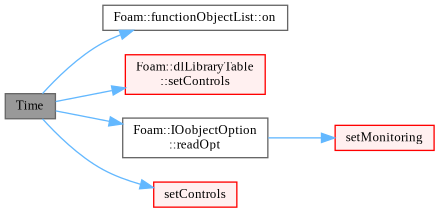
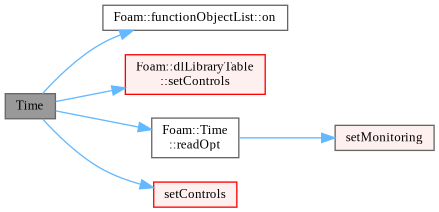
node "Foam::IOobjectOption ::readOpt": label "Foam::IOobjectOption ::readOpt" -> "Foam::Time ::readOpt"
node "setMonitoring": color red -> grey40
